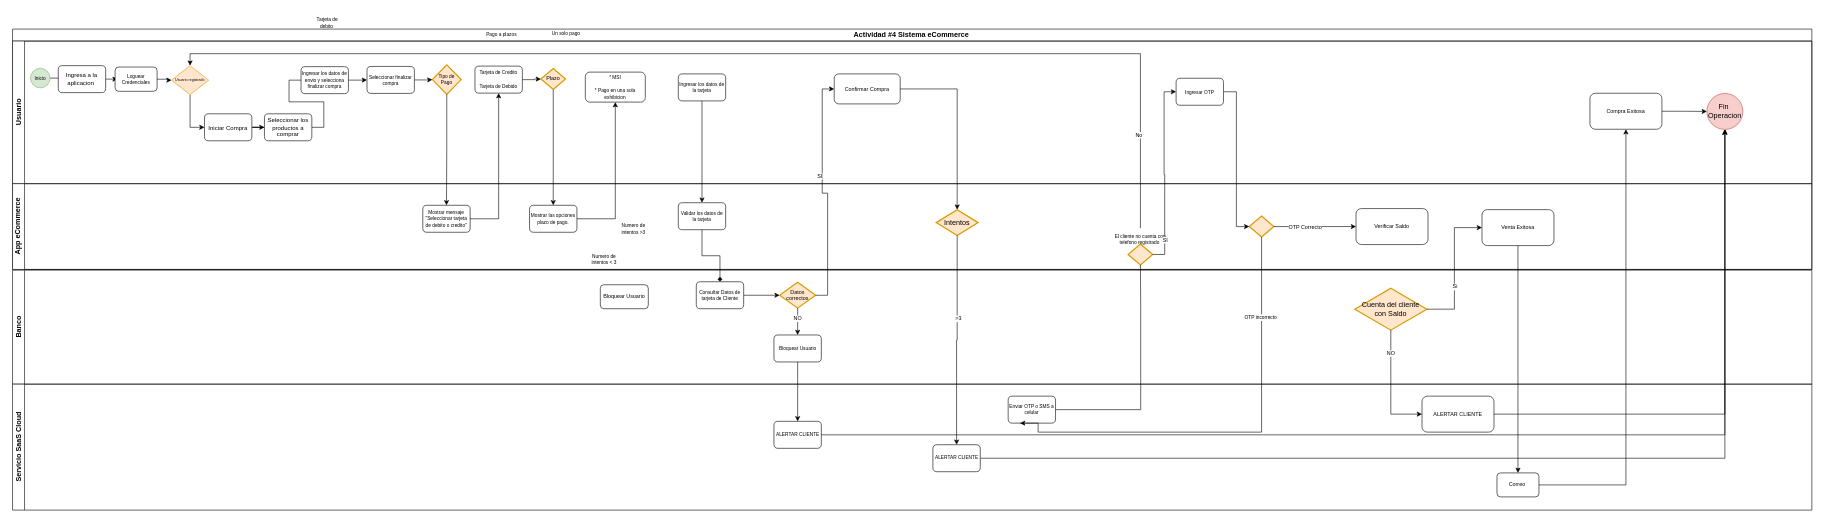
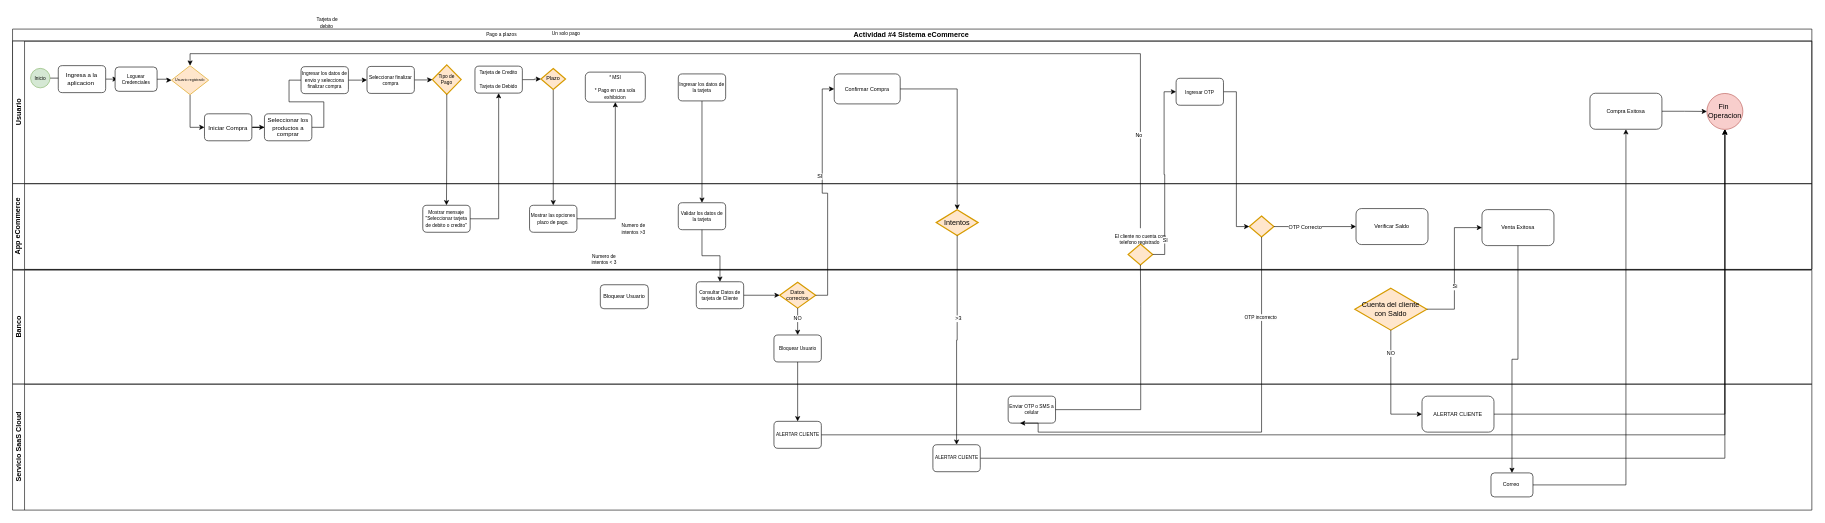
edge "Validar los datos de la tarjeta" -> "Consultar Datos de tarjeta de Cliente": arrowhead diamond -> classic
node "Correo": moved (1518, 485) -> (1512, 485)
